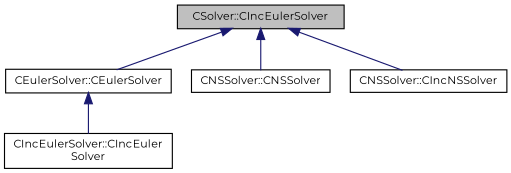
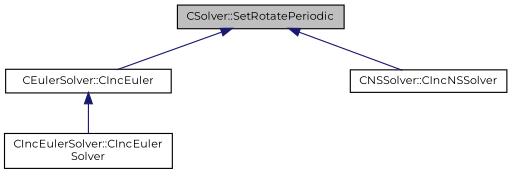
node "CSolver::CIncEulerSolver": label "CSolver::CIncEulerSolver" -> "CSolver::SetRotatePeriodic"
node "CEulerSolver::CEulerSolver": label "CEulerSolver::CEulerSolver" -> "CEulerSolver::CIncEuler"
node "CNSSolver::CNSSolver": removed
